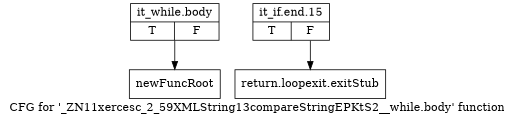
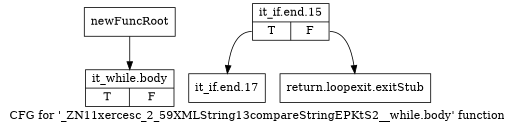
edge "it_while.body" -> "newFuncRoot": reversed
node "it_if.end.17": added
